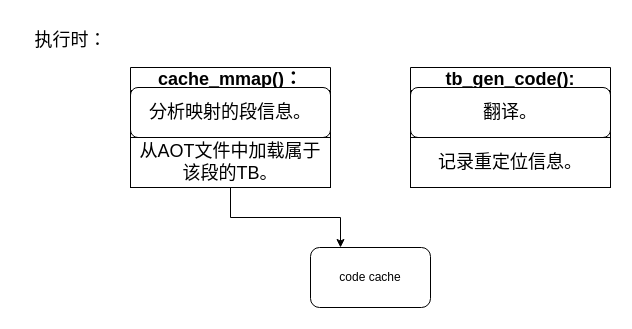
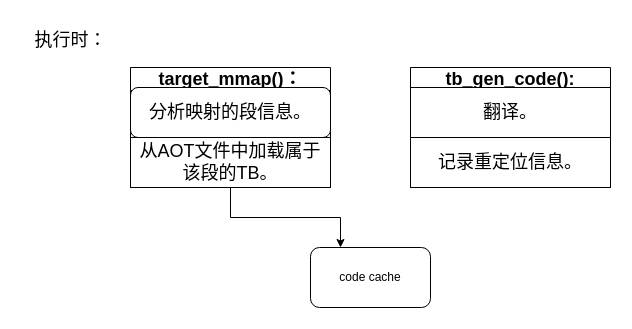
node "cache_mmap()：": label "cache_mmap()：" -> "target_mmap()："
node "翻译。": shape rounded rectangle -> rectangle
